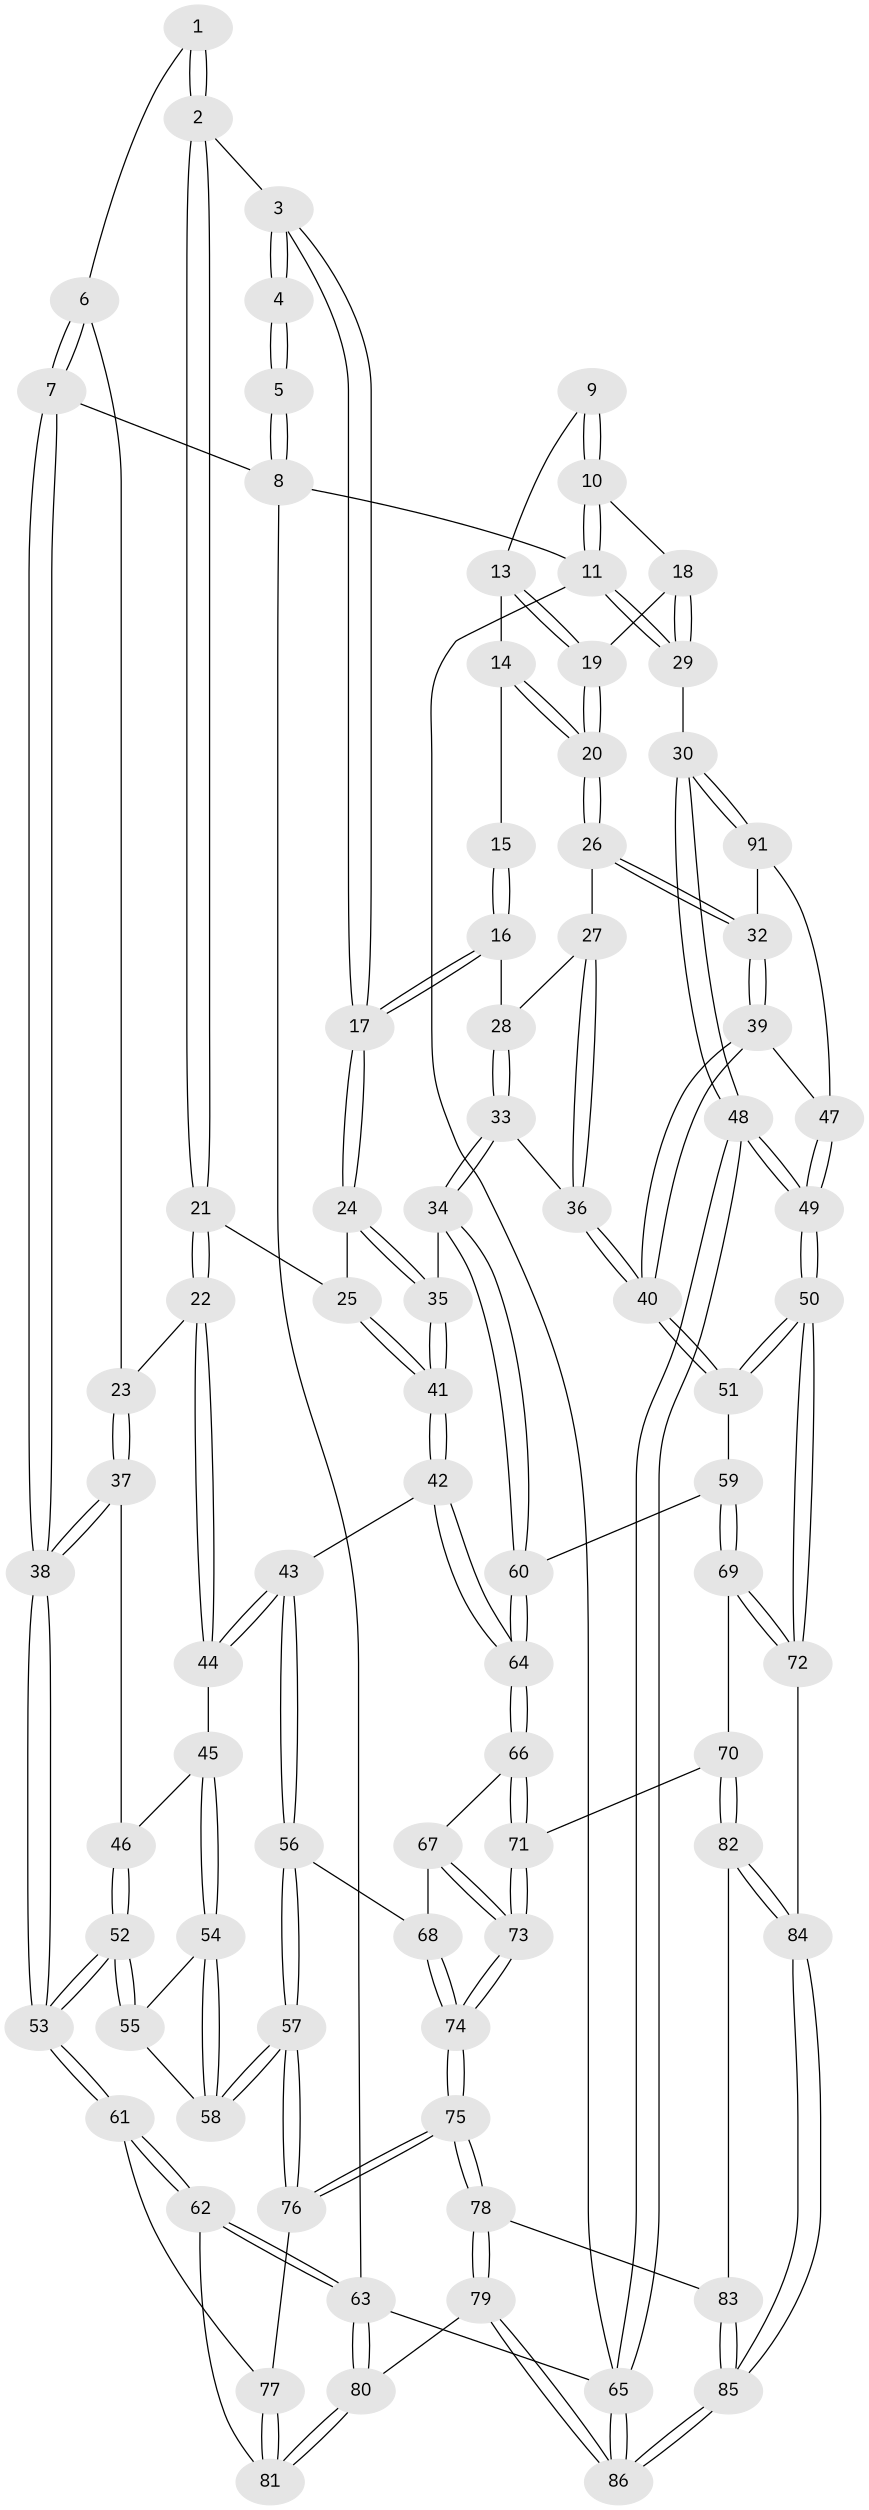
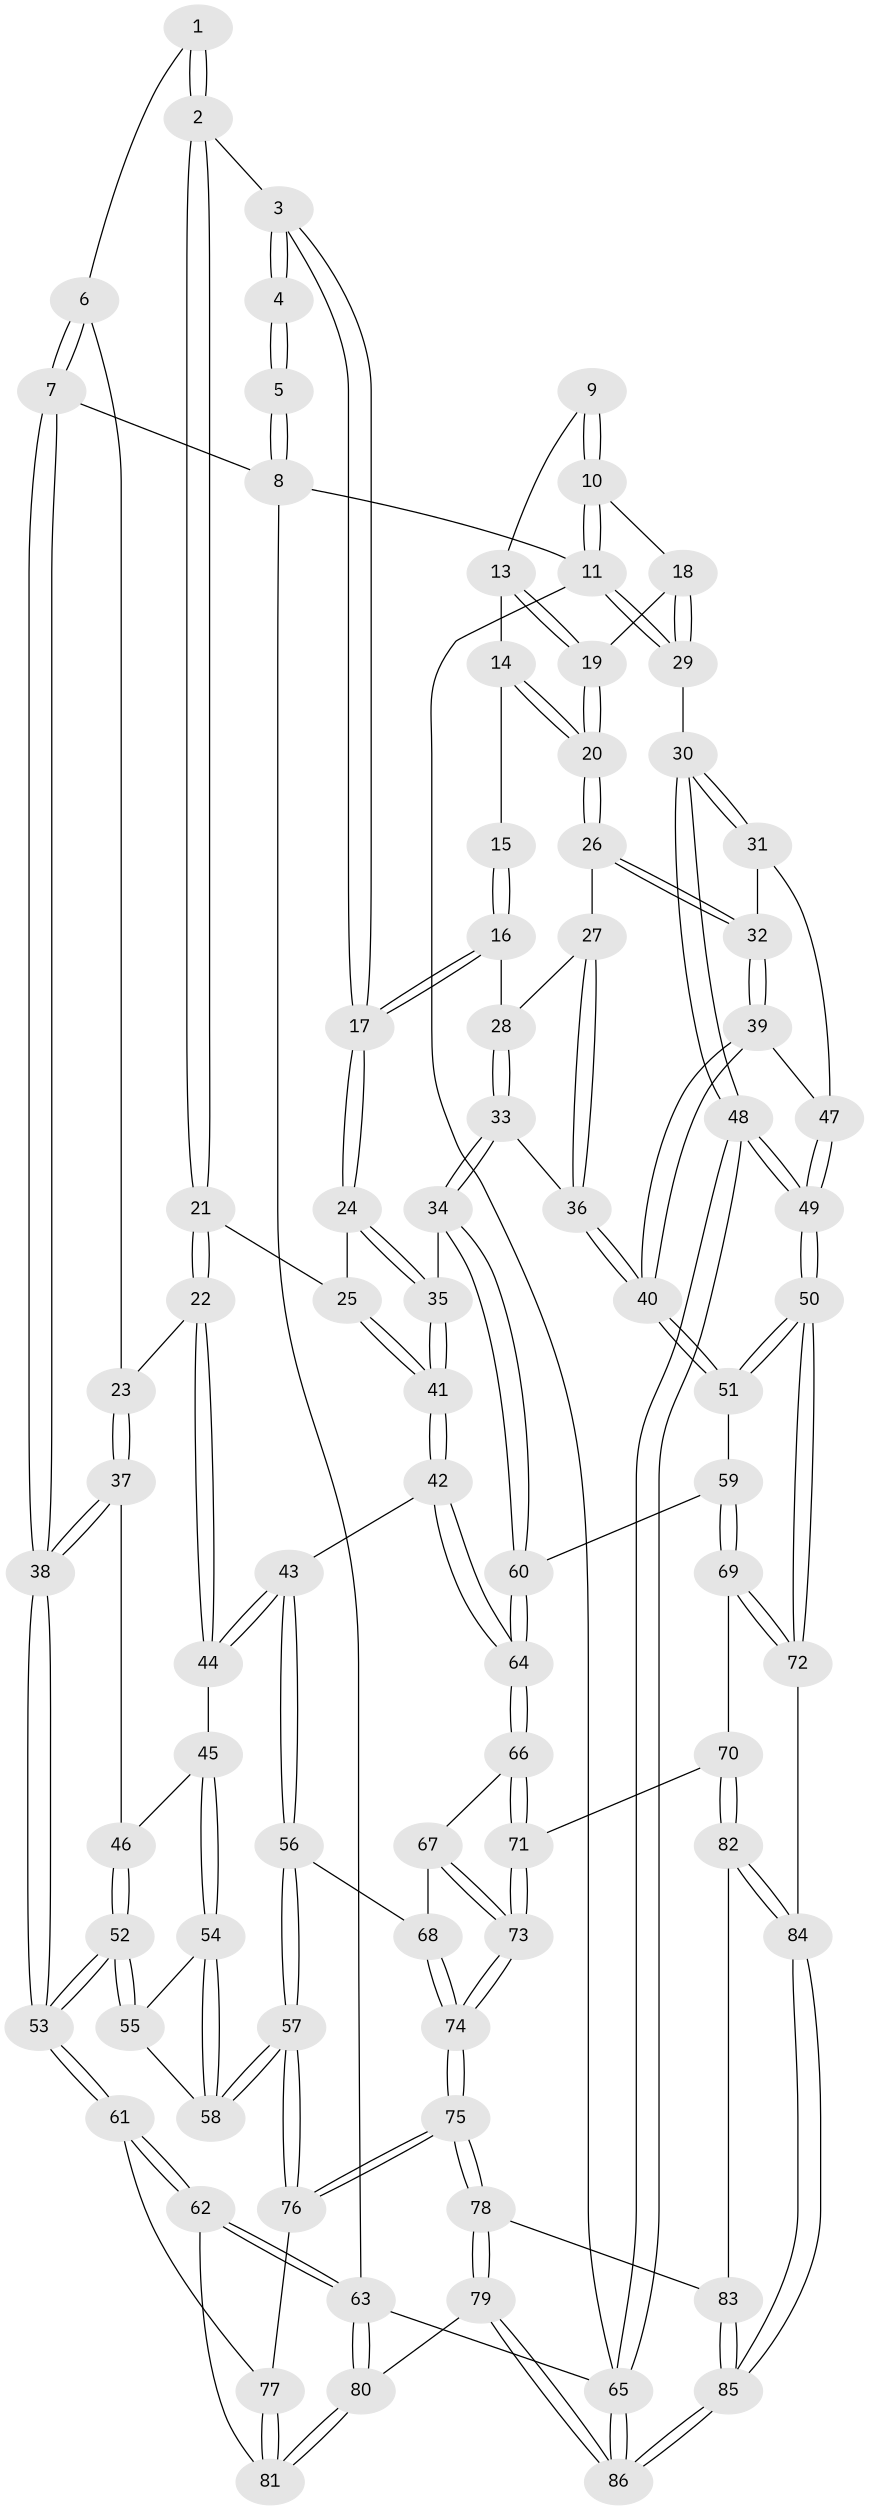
node "91": label "91" -> "31"
